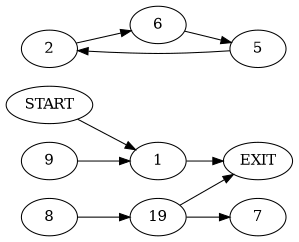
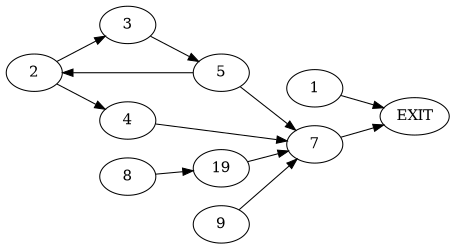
node "6": label "6" -> "3"
node "START": removed
edge "5" -> "7": added
node "4": added
edge "9" -> "1": now "9" -> "7"
edge "19" -> "EXIT": now "7" -> "EXIT"
